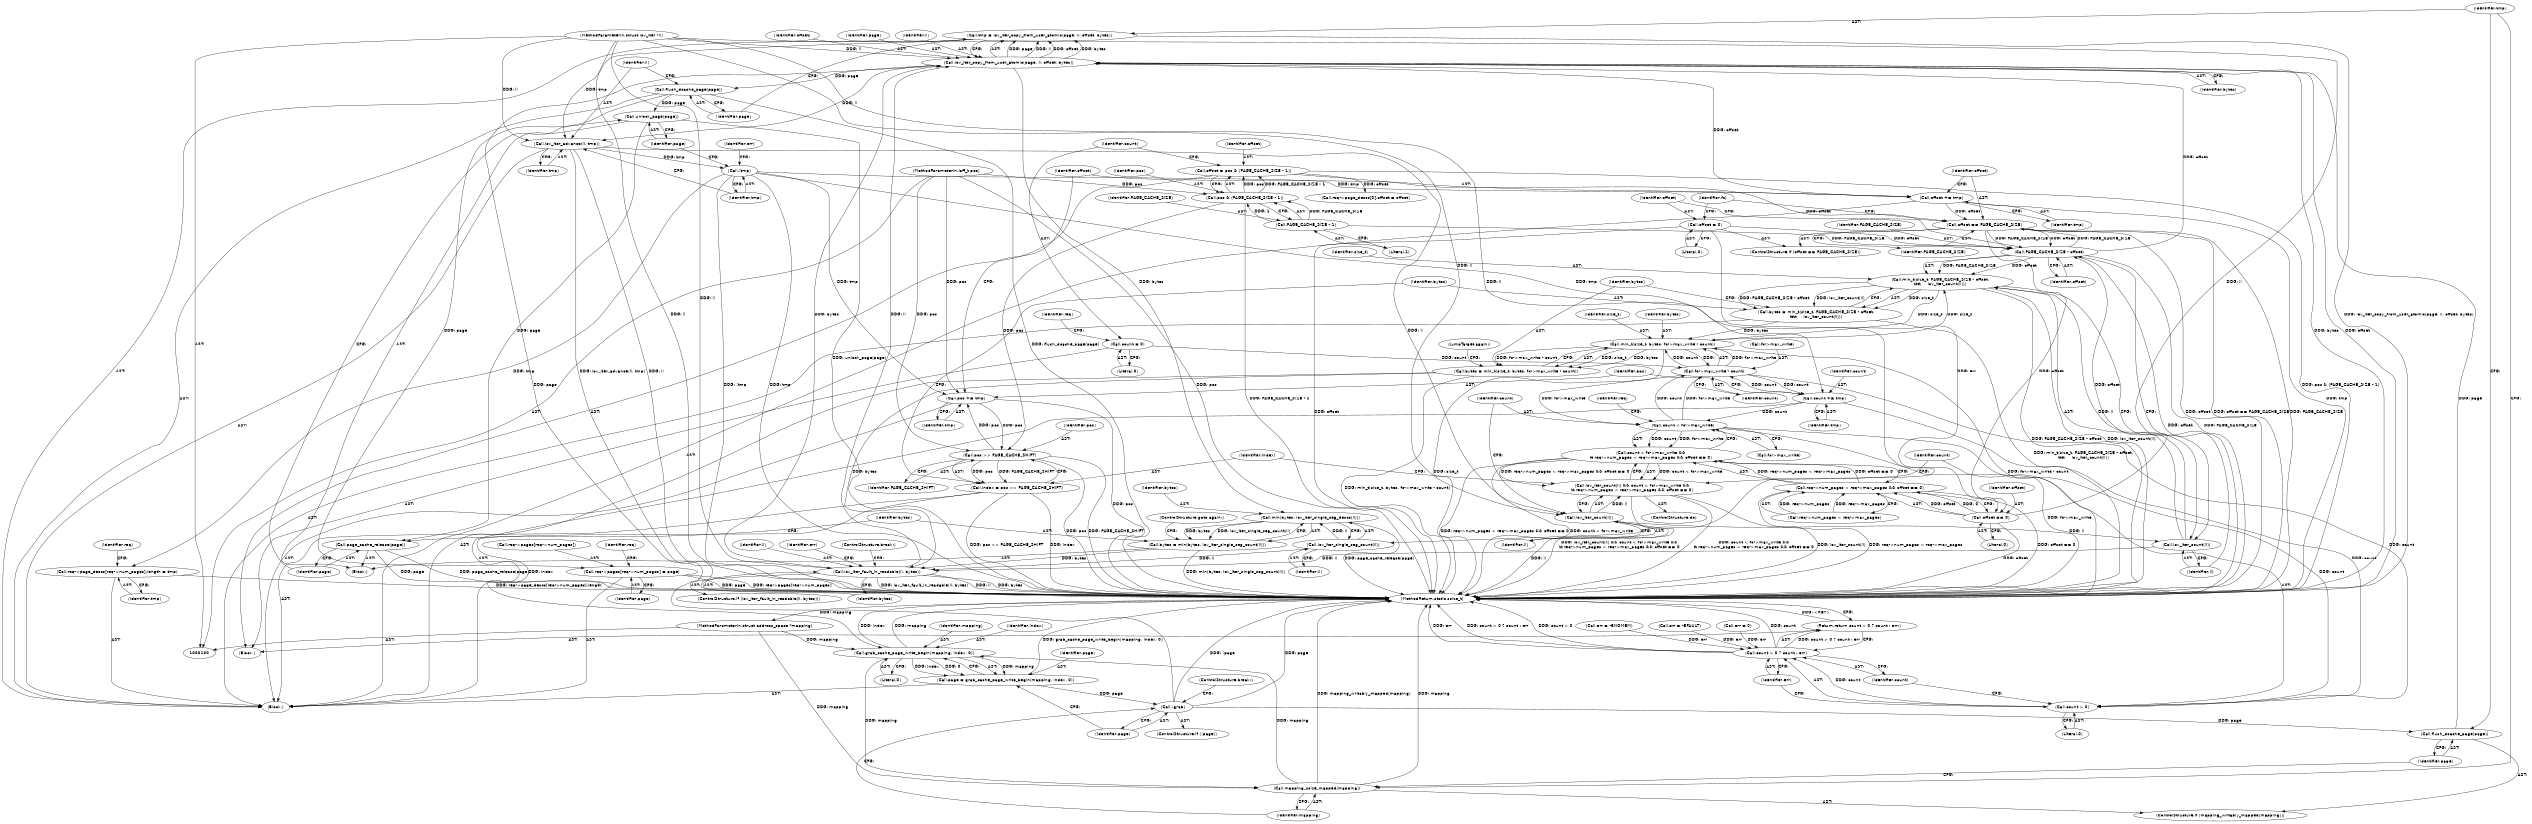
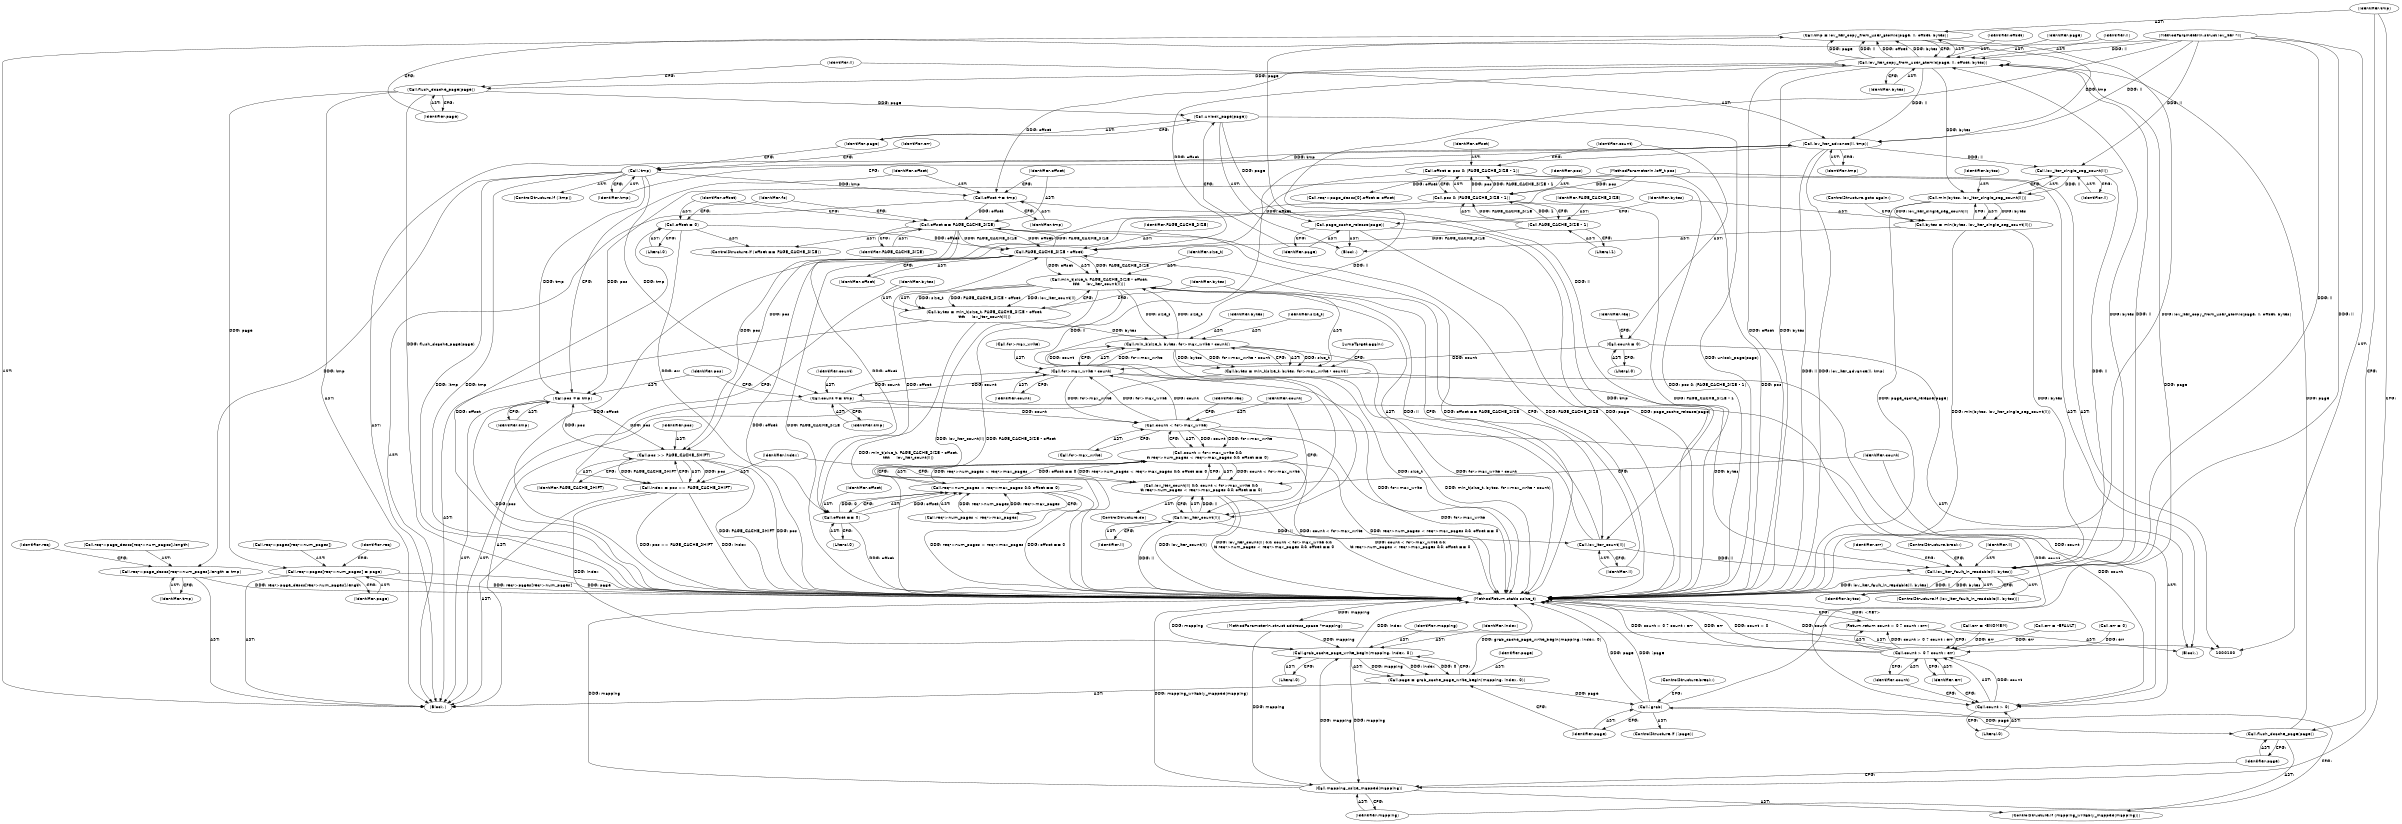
edge "(Call,iov_iter_advance(ii, tmp))" -> "(Call,iov_iter_single_seg_count(ii))": added, label "DDG: ii"
node "(ControlStructure,if (!tmp))": added
edge "(Call,min_t(size_t, bytes, fc->max_write - count))" -> "(Call,fc->max_write - count)": label "DDG: " -> "CFG: "
edge "(Call,fc->max_write - count)" -> "(MethodReturn,static ssize_t)": added, label "DDG: fc->max_write"
node "(Call,min(bytes, iov_iter_single_seg_descs(ii)))": label "(Call,min(bytes, iov_iter_single_seg_descs(ii)))" -> "(Call,min(bytes, iov_iter_single_seg_count(ii)))"
node "(Call,req->page_descs[req->num_pages].length)": added
